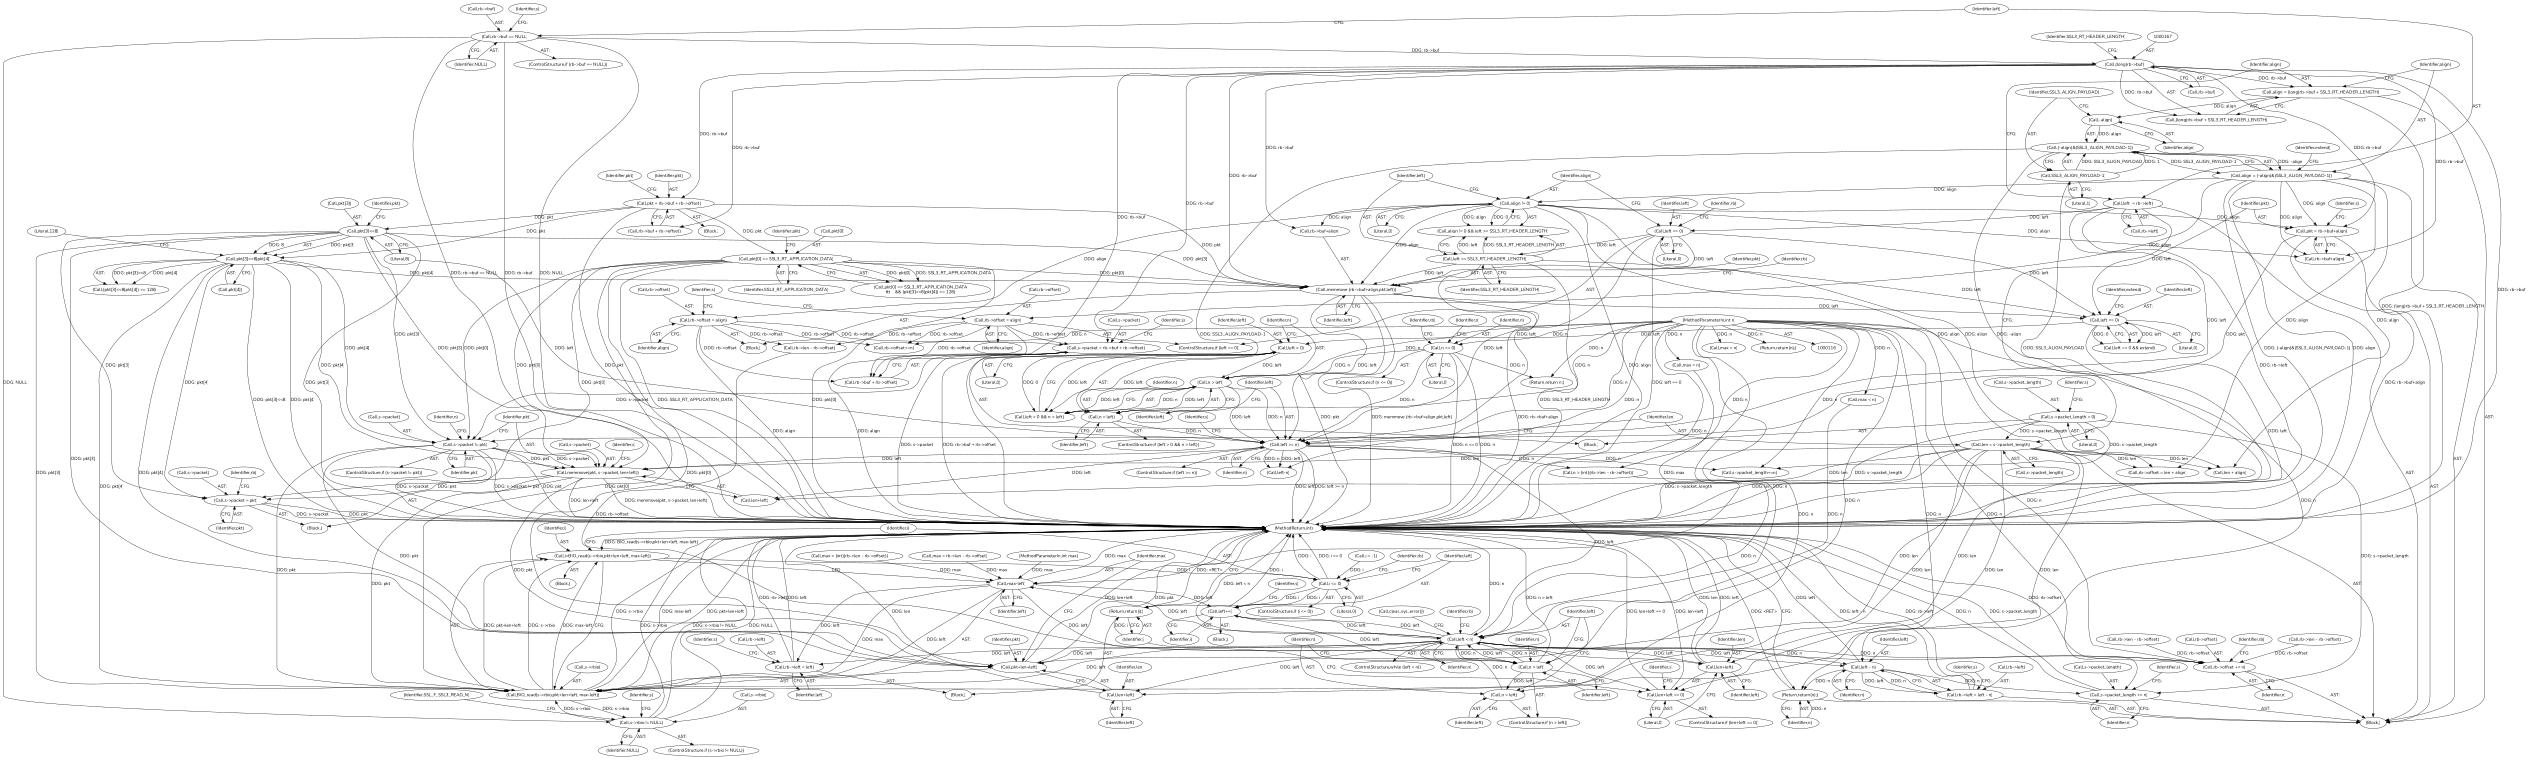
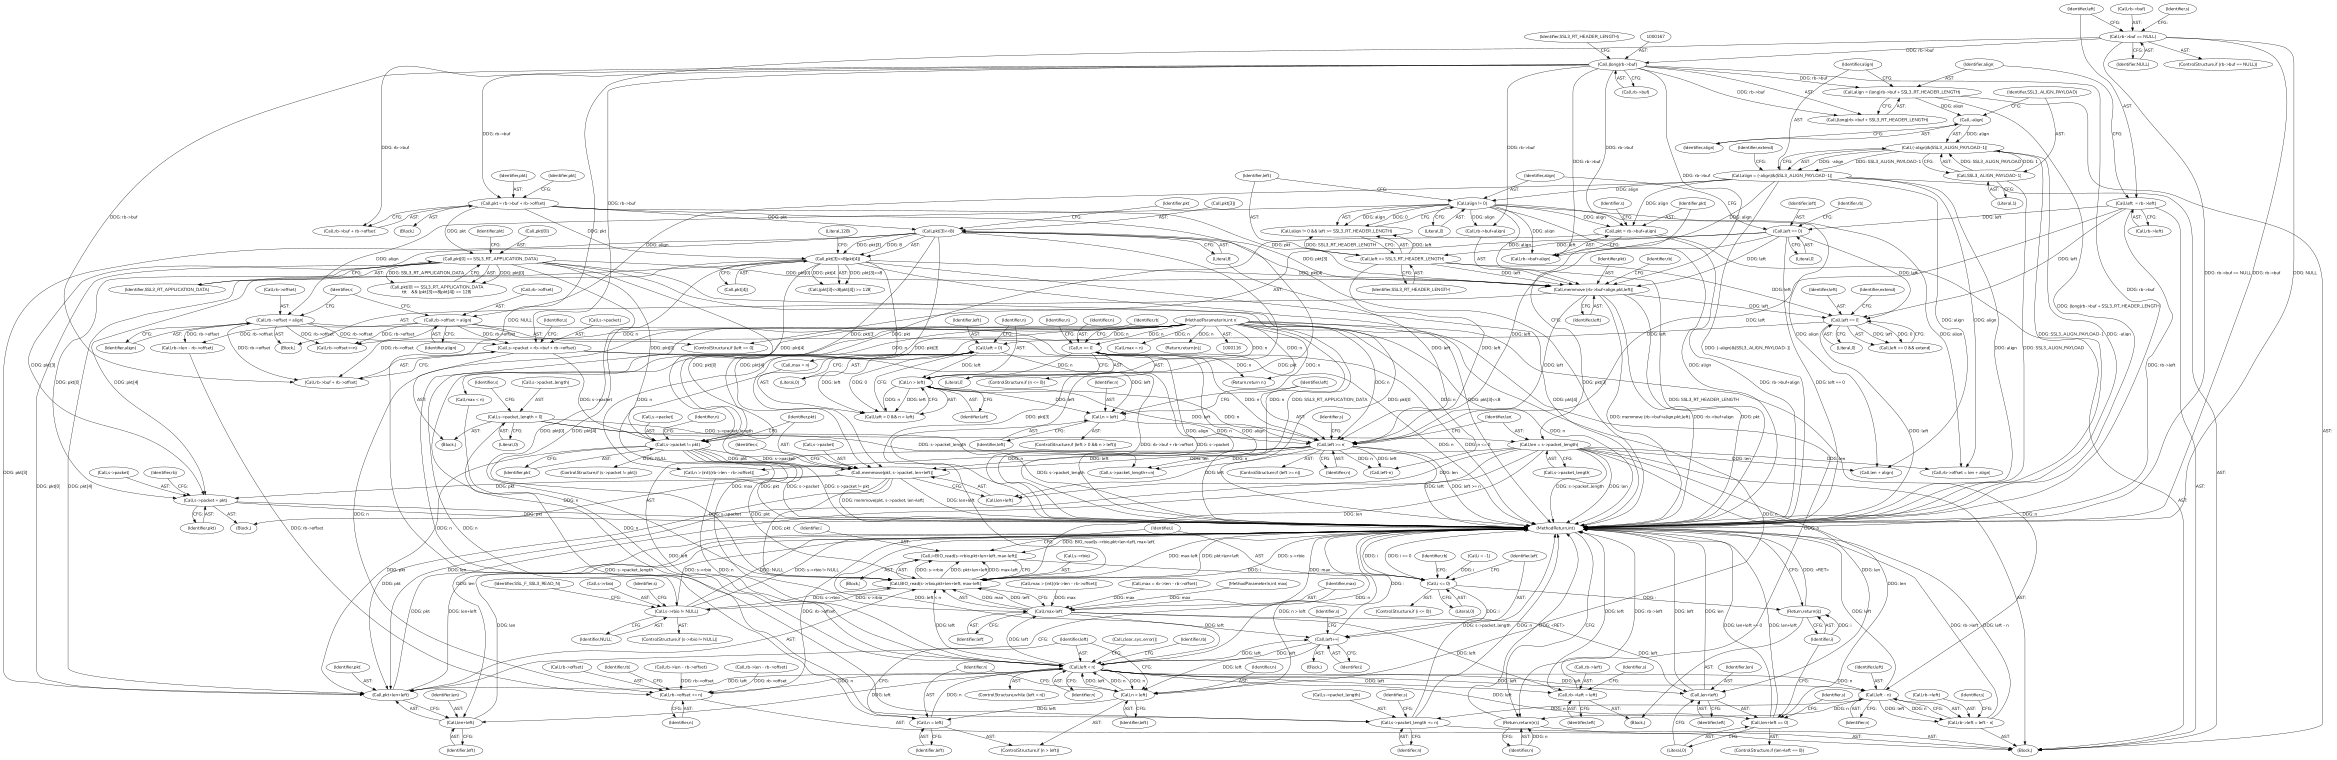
edge "(Call,s->packet != pkt)" -> "(ControlStructure,if (s->packet != pkt))": label "AST: " -> "DDG: NULL"
edge "(Call,i=BIO_read(s->rbio,pkt+len+left, max-left))" -> "(Call,max-left)": now "(Call,BIO_read(s->rbio,pkt+len+left, max-left))" -> "(Call,max-left)"
